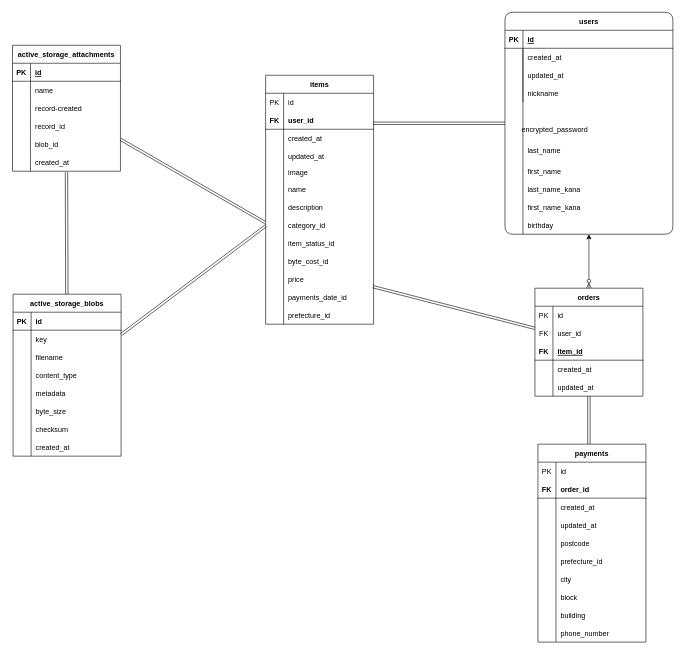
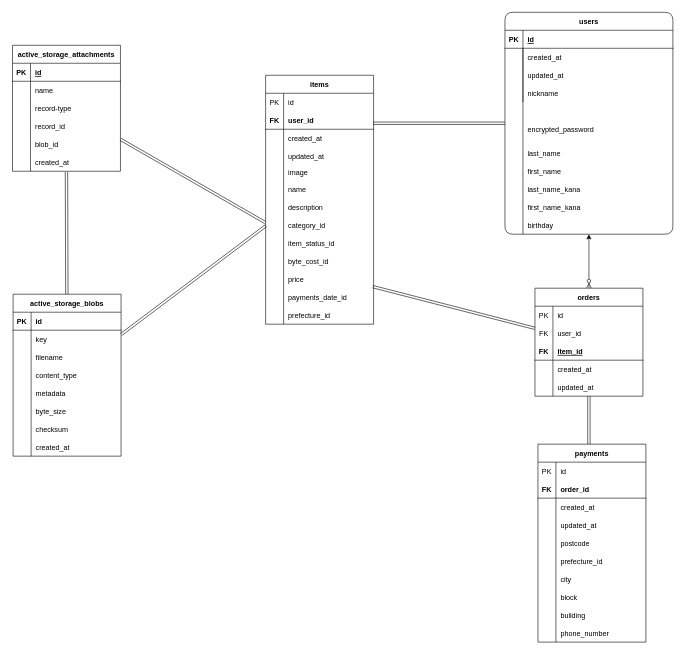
node "record-created": label "record-created" -> "record-type"
node "encrypted_password": moved (586, 129) -> (592, 129)
node "last_name": size 90x12 -> 90x18
